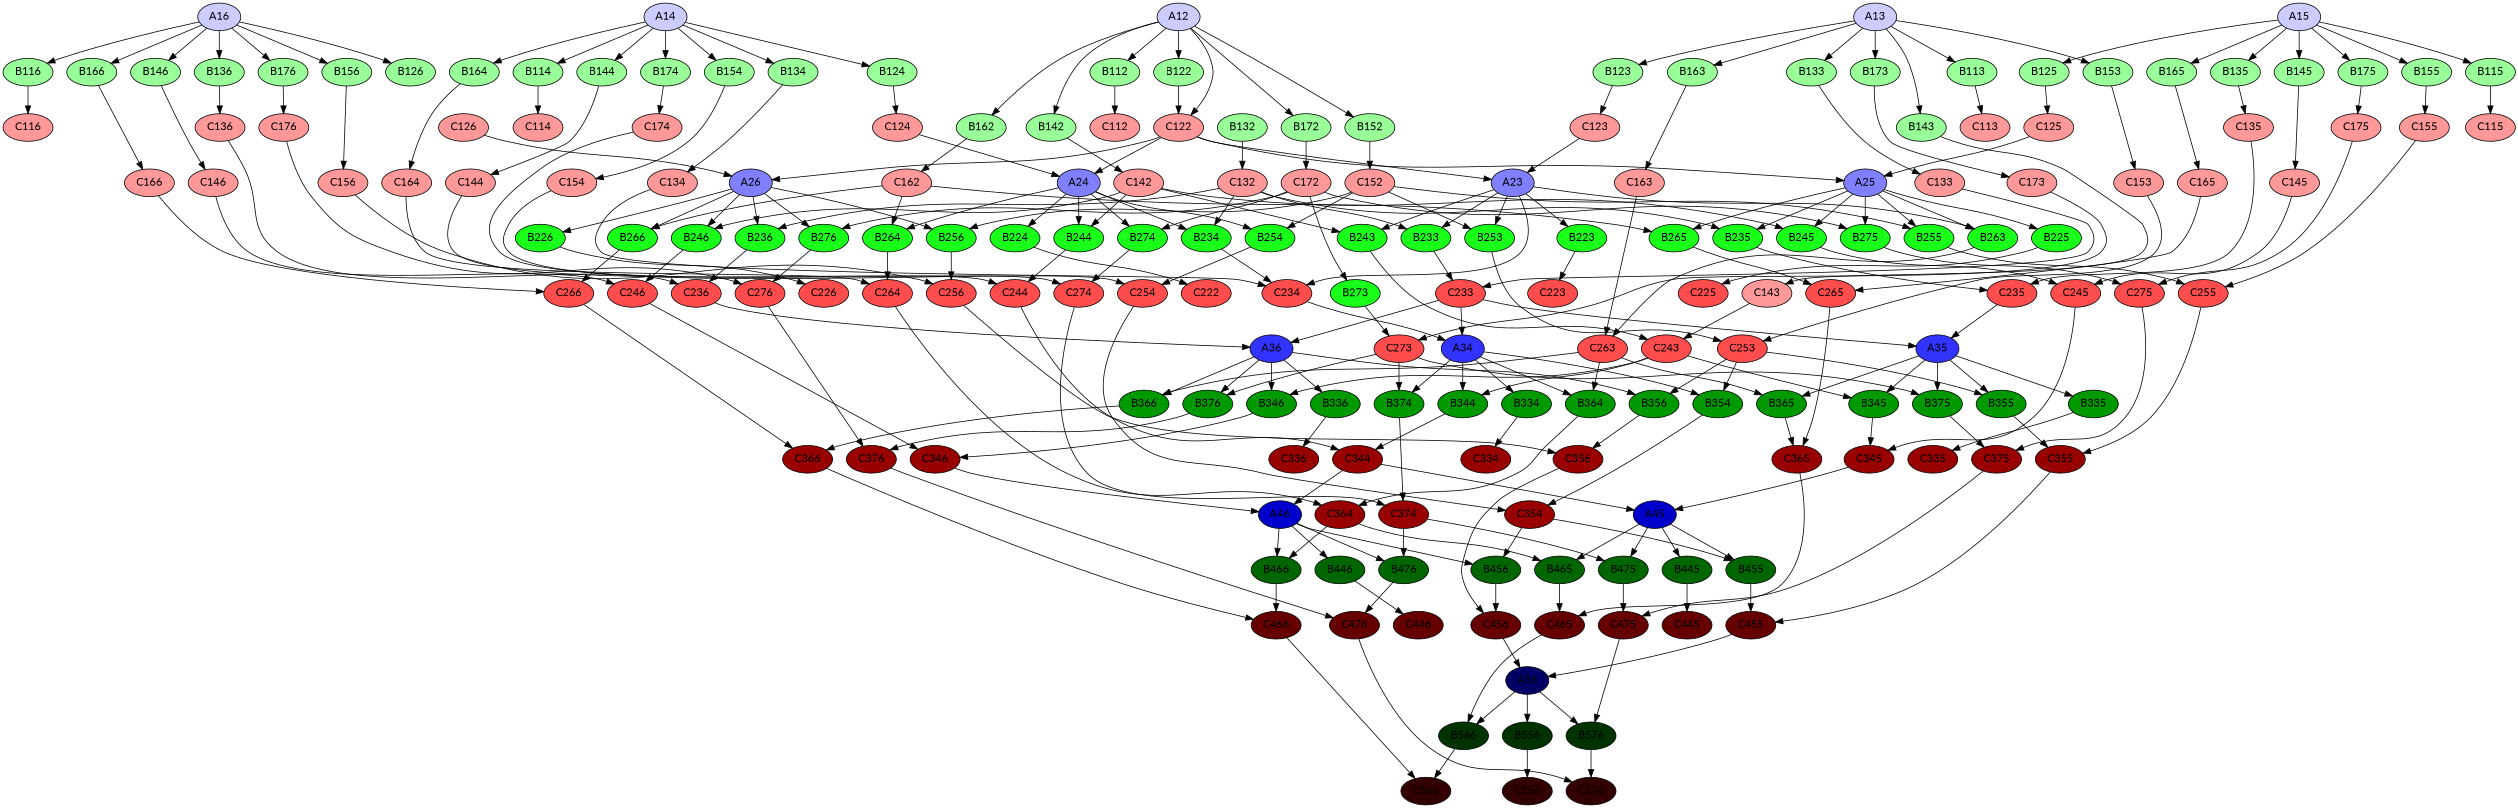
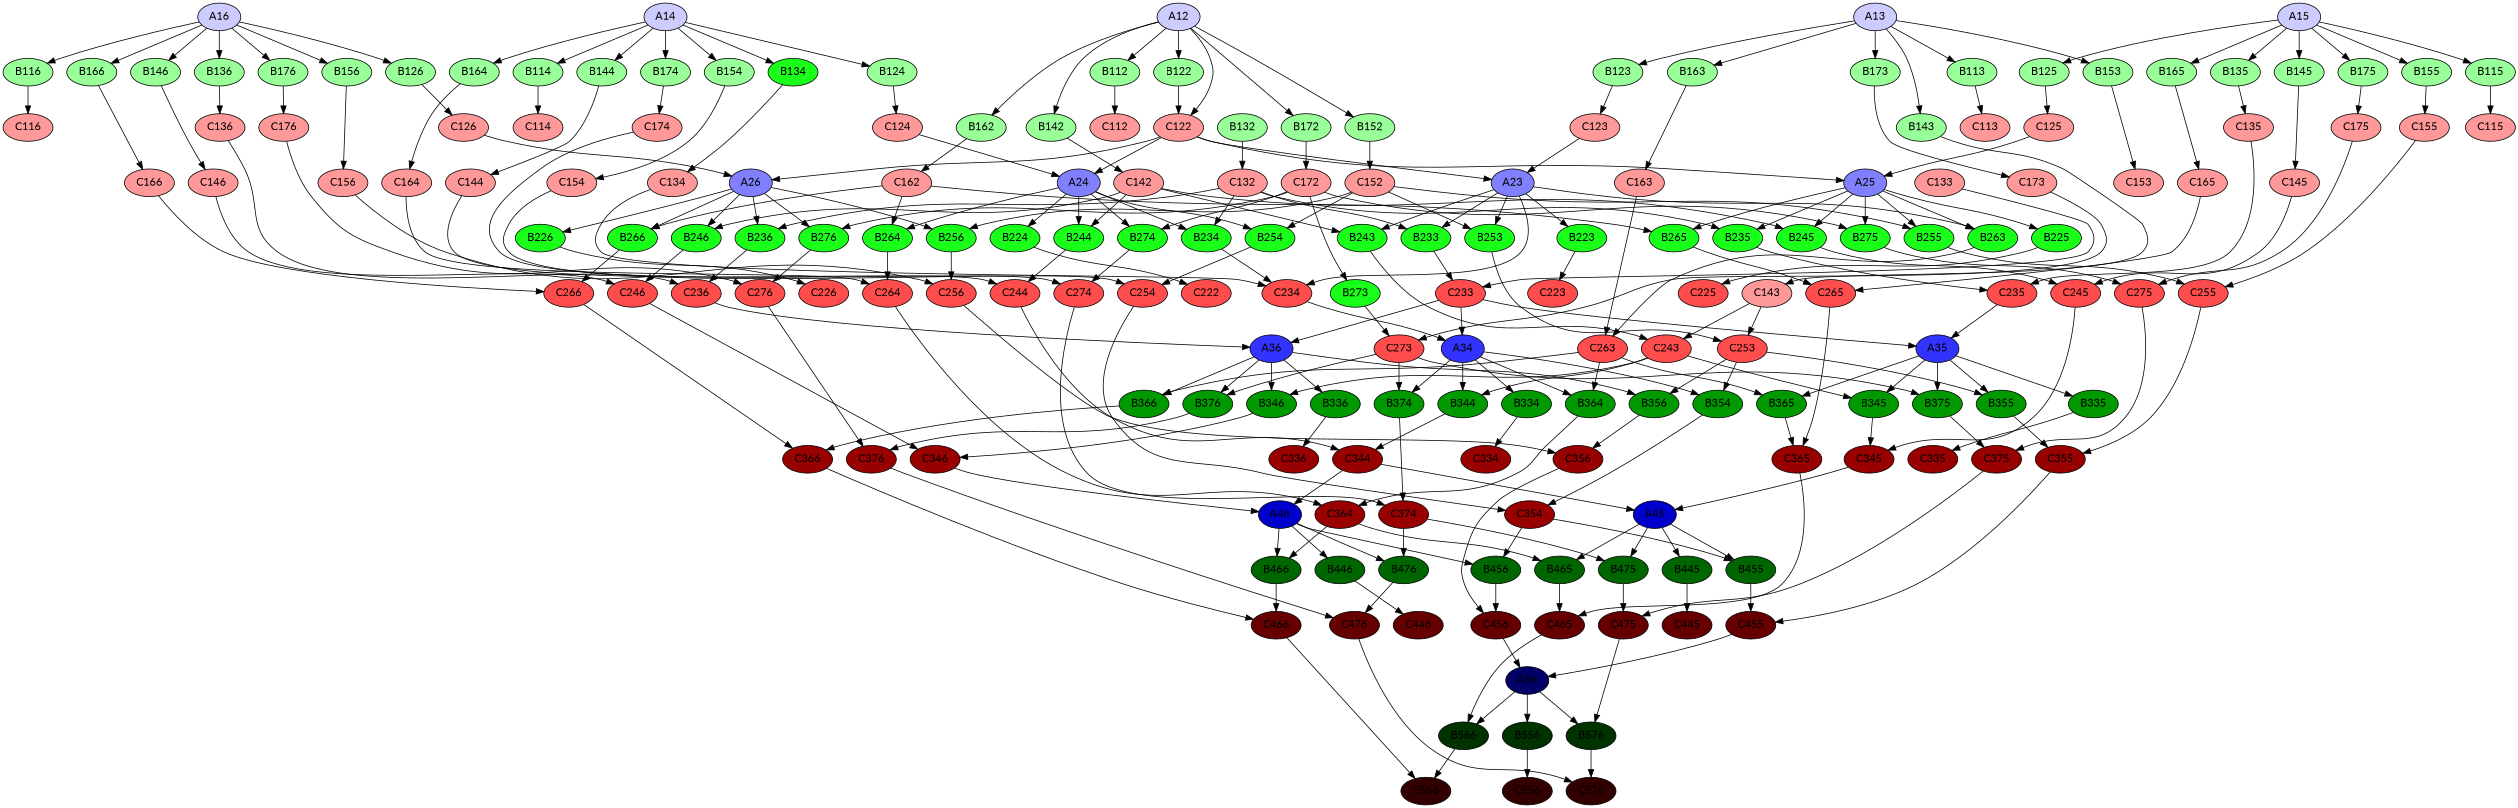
node "B134": fillcolor #99ff99 -> #1aff1a
node "B133": removed
edge "B126" -> "C126": added
edge "C153" -> "C253": now "C143" -> "C253"
